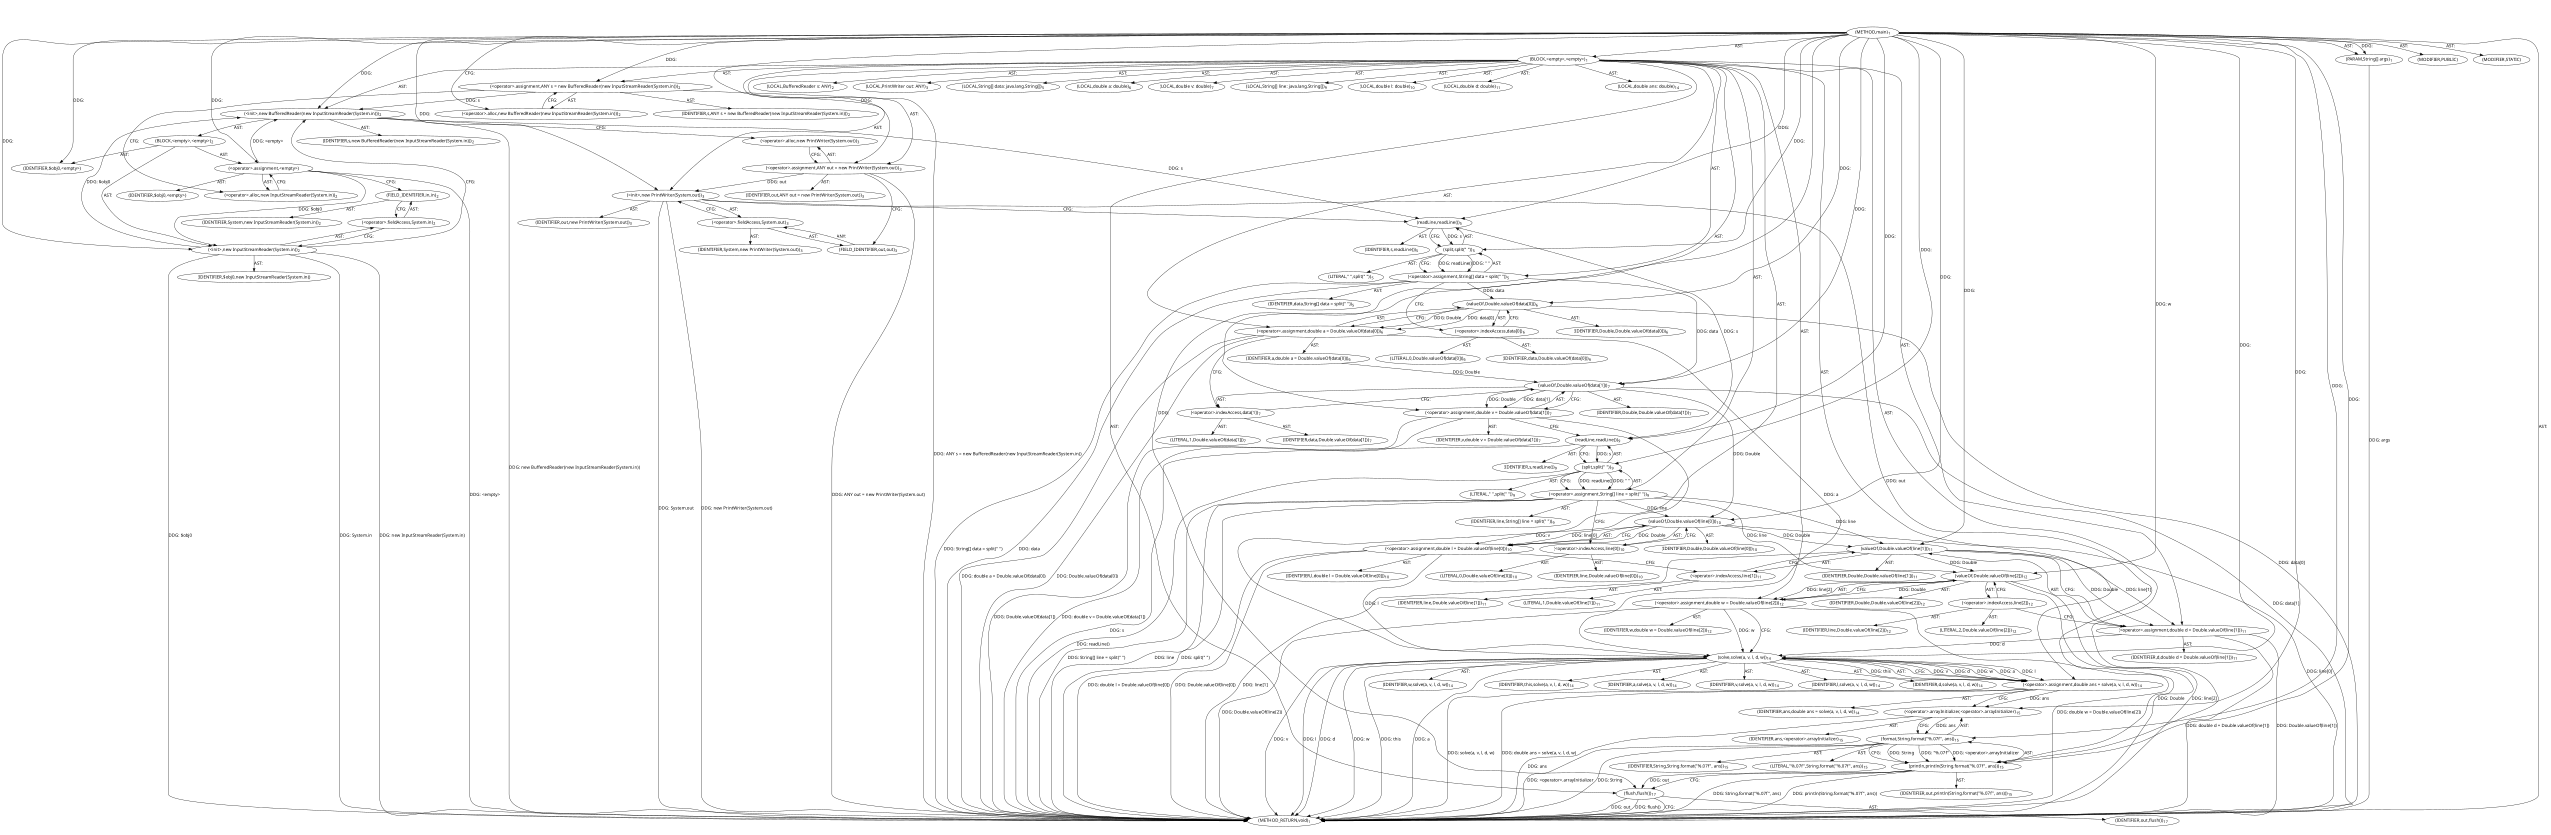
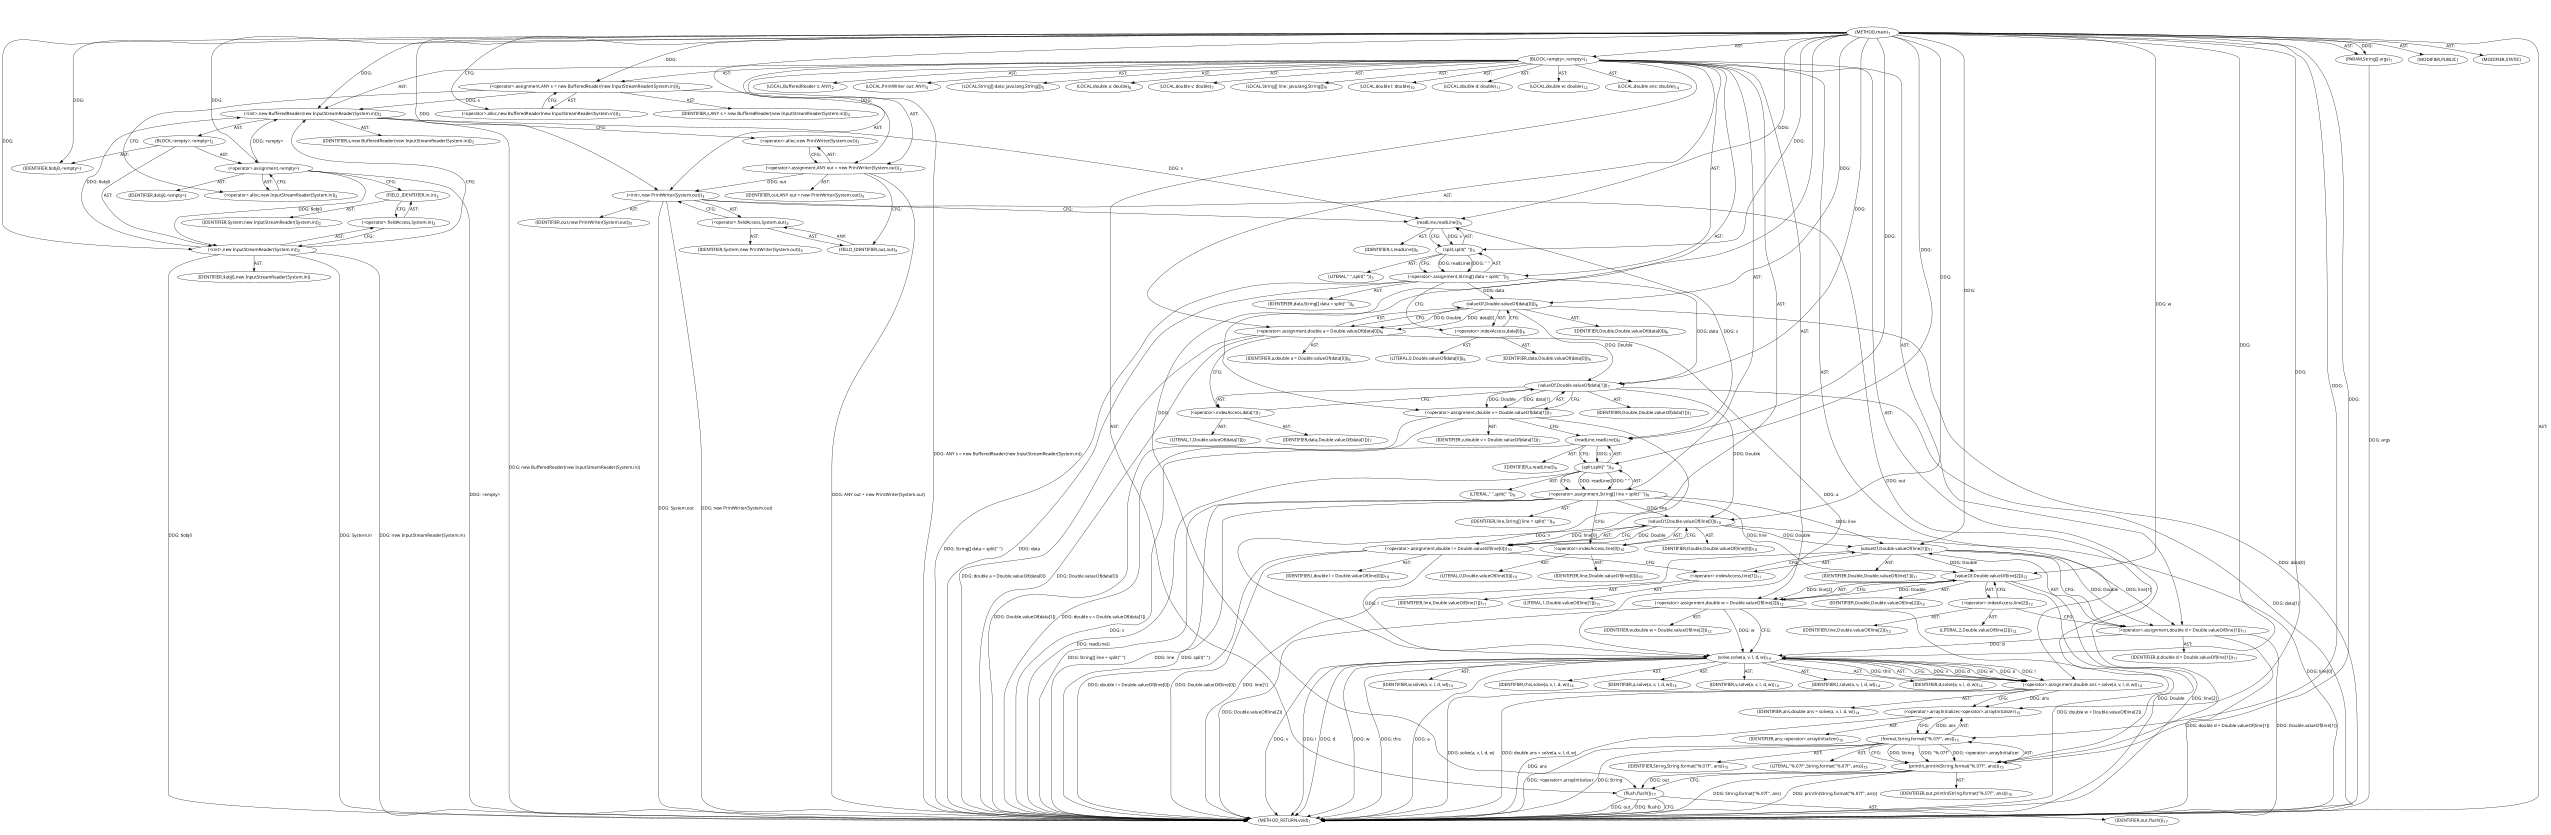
node "(LOCAL,double w: double)": added
edge "(IDENTIFIER,a,double a = Double.valueOf(data[0]))" -> "(valueOf,Double.valueOf(data[1]))": now "(valueOf,Double.valueOf(data[0]))" -> "(valueOf,Double.valueOf(data[1]))"
